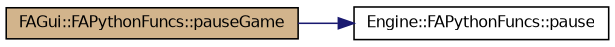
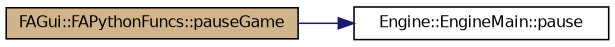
node "Engine::FAPythonFuncs::pause": label "Engine::FAPythonFuncs::pause" -> "Engine::EngineMain::pause"
